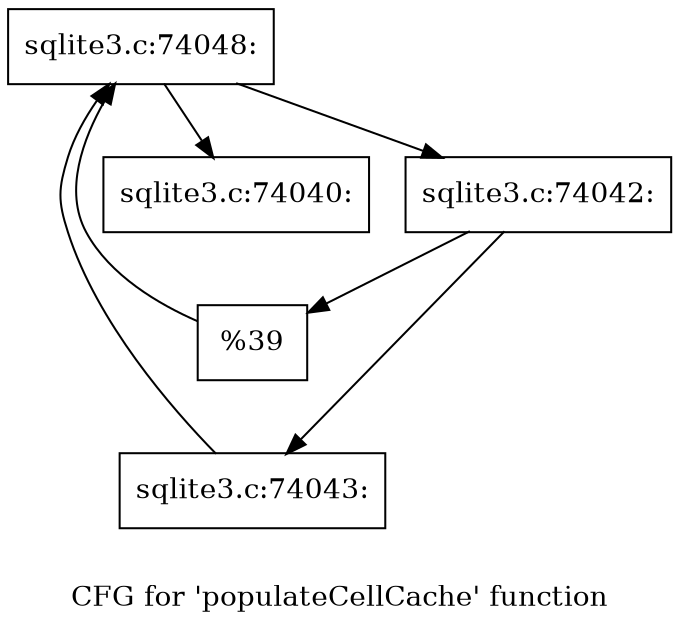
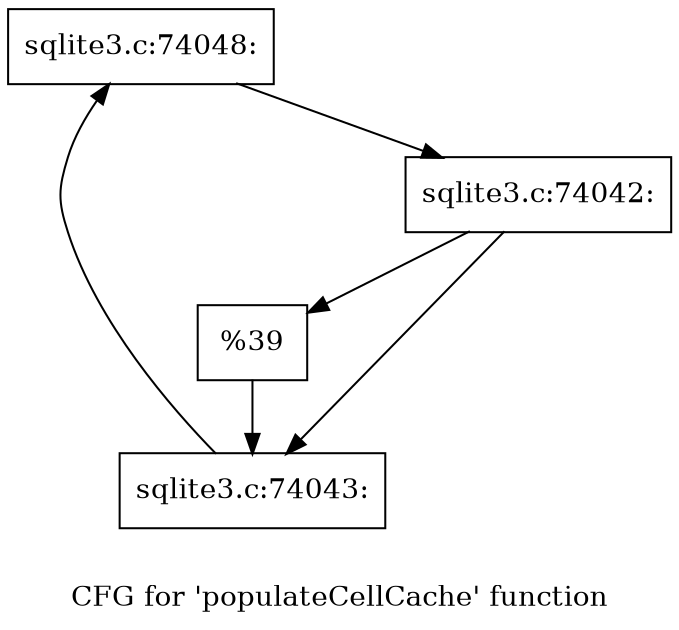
node "sqlite3.c:74040:": removed
edge "%39" -> "sqlite3.c:74048:": now "%39" -> "sqlite3.c:74043:"
